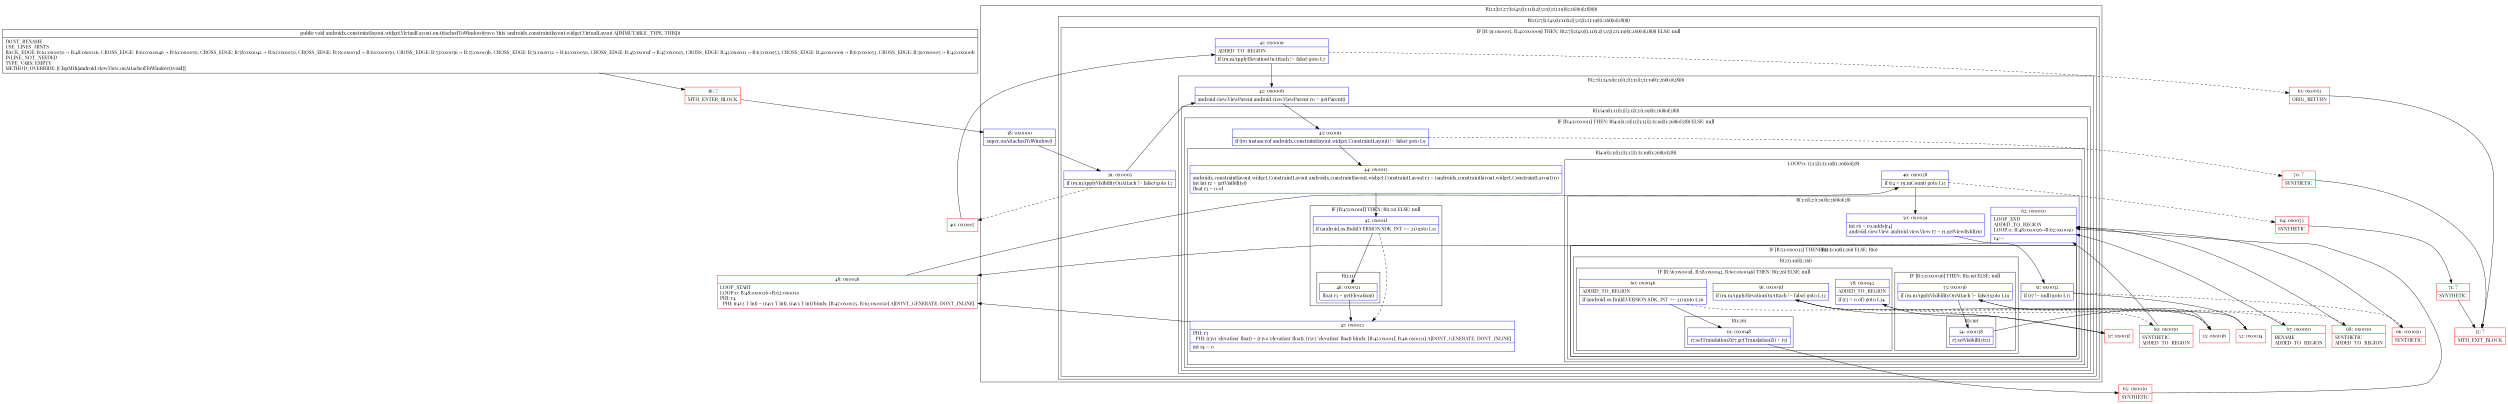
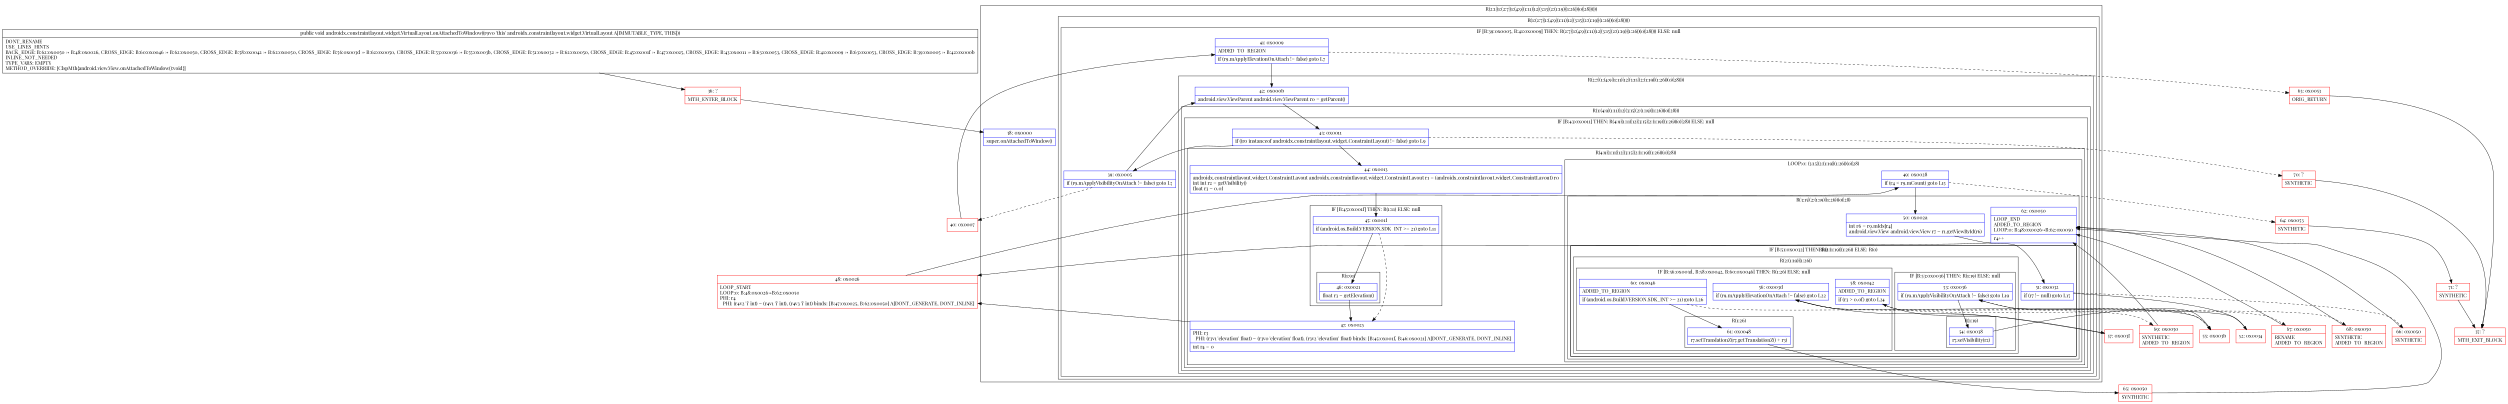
edge "38: 0x0000" -> "39: 0x0005": now "43: 0x0011" -> "39: 0x0005"
cluster "R(1:11)": label "R(1:11)" -> "R(1:91)"
